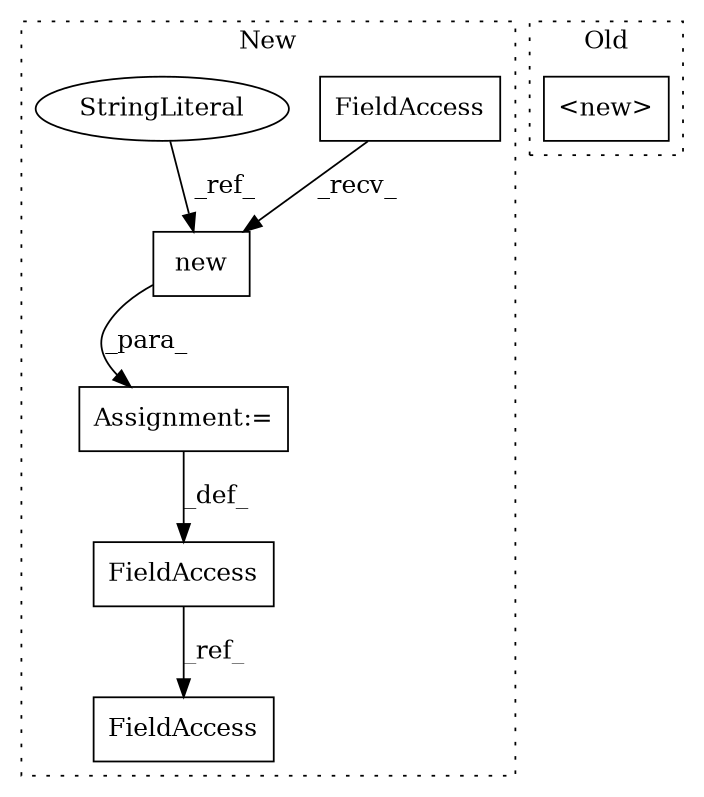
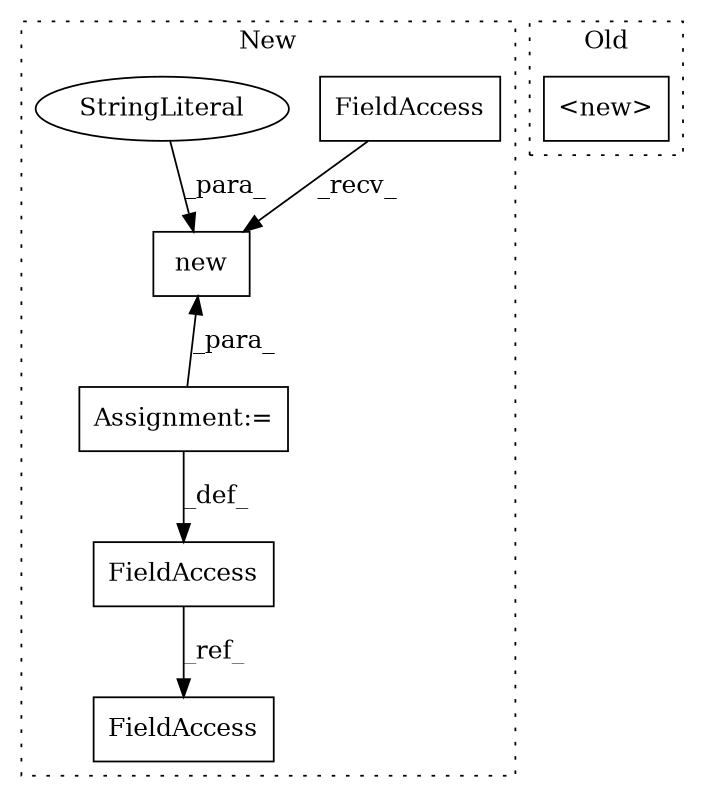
edge "StringLiteral" -> "new": label "_ref_" -> "_para_"
edge "new" -> "Assignment:=": reversed
